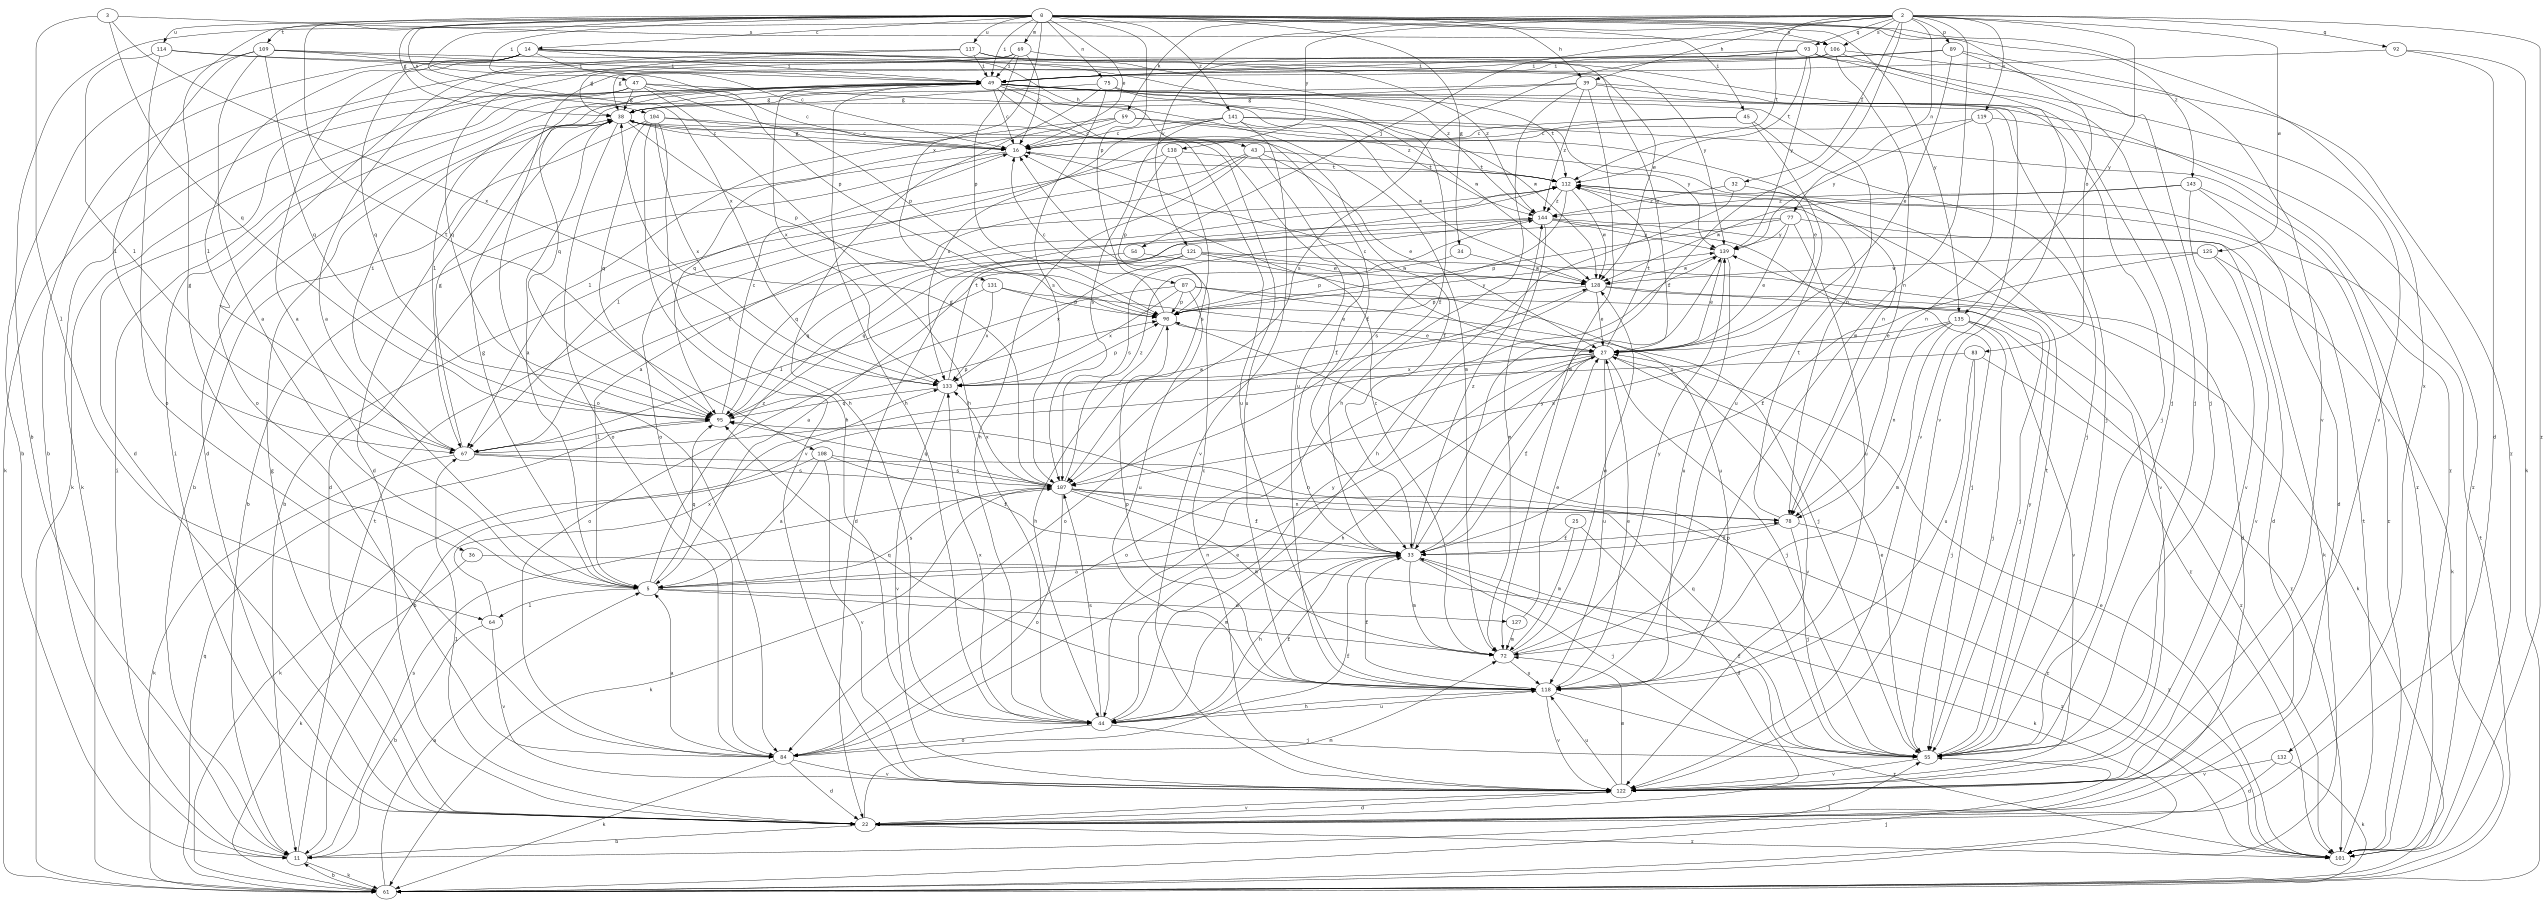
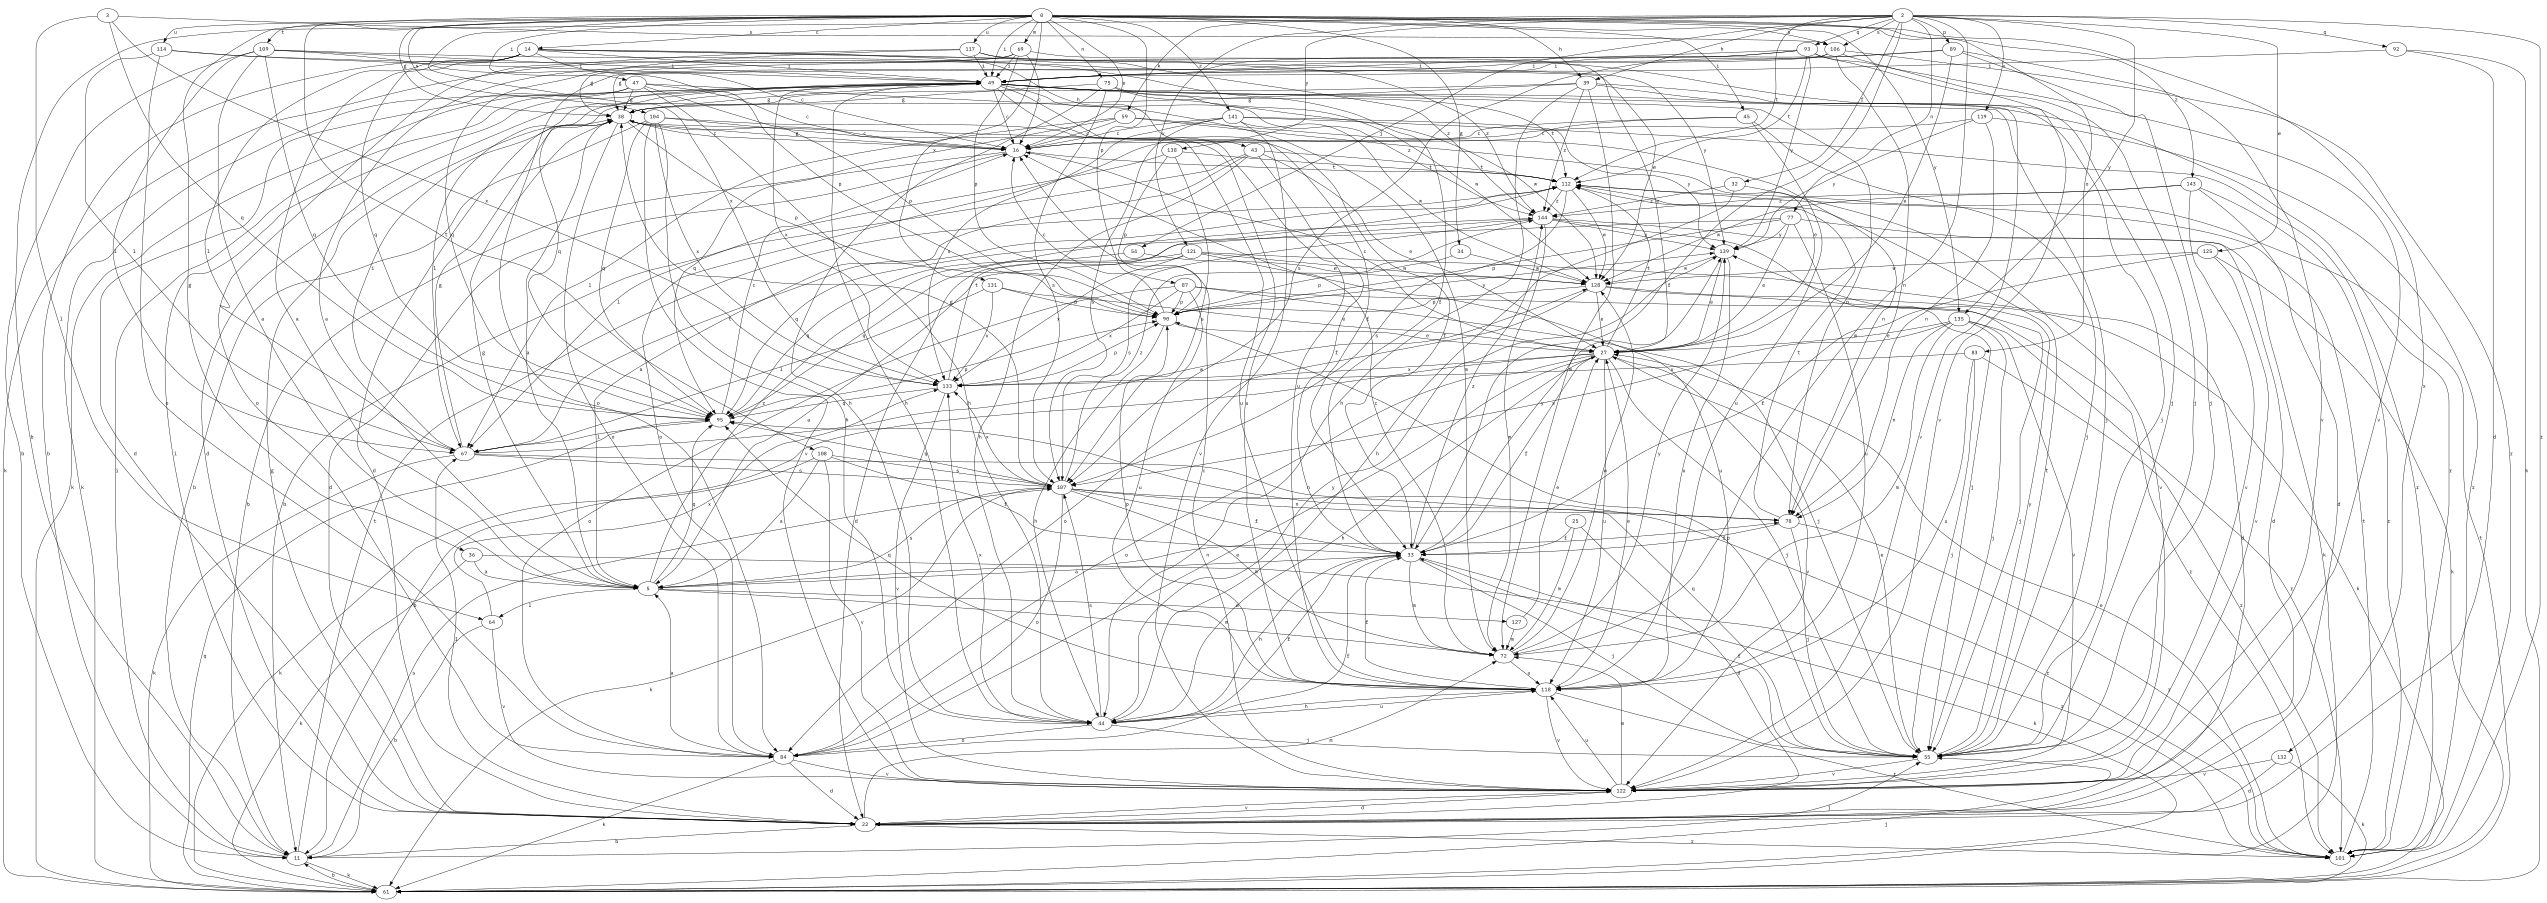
edge "61" -> "5": now "36" -> "5"
